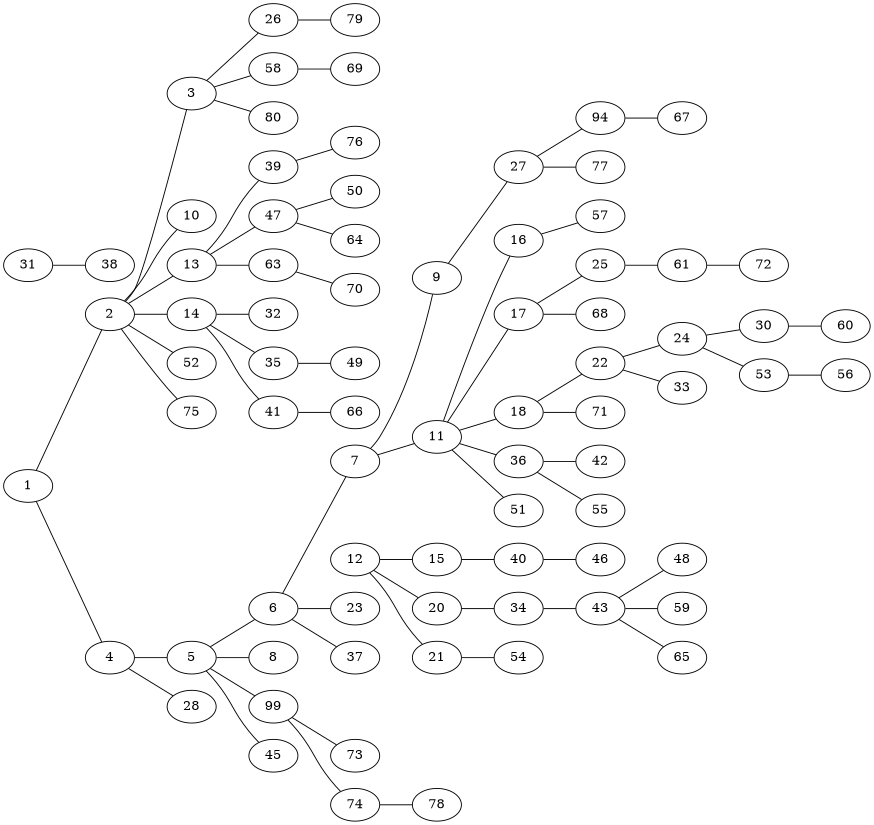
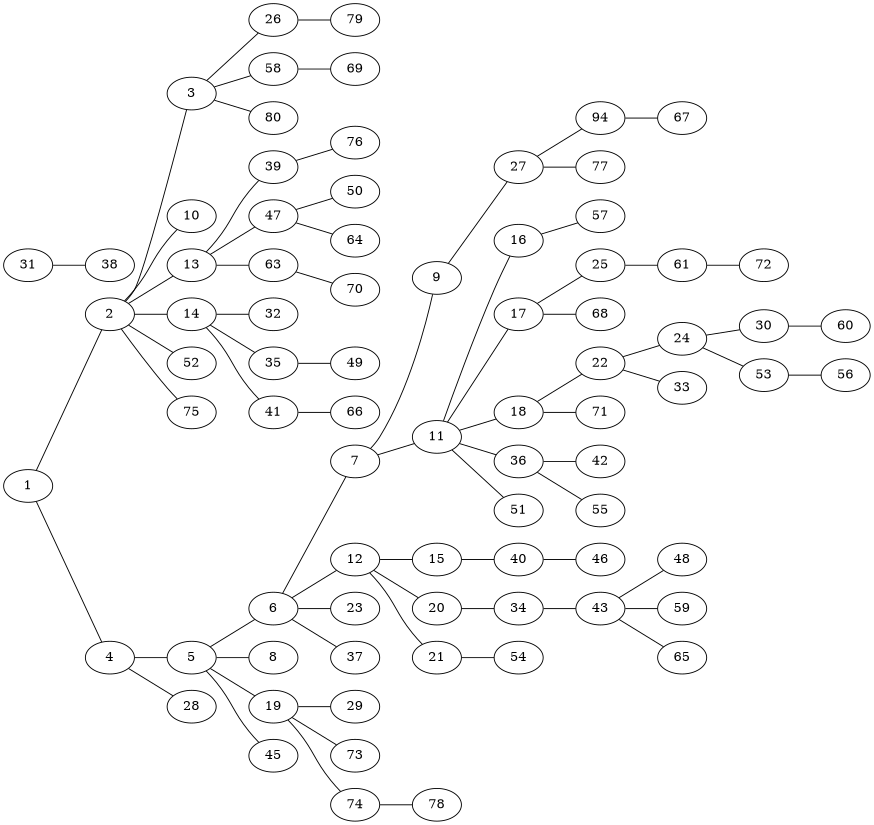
edge "12" -- "6": added
node "99": label "99" -> "19"
node "29": added
